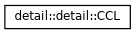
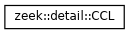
node "detail::detail::CCL": label "detail::detail::CCL" -> "zeek::detail::CCL"
